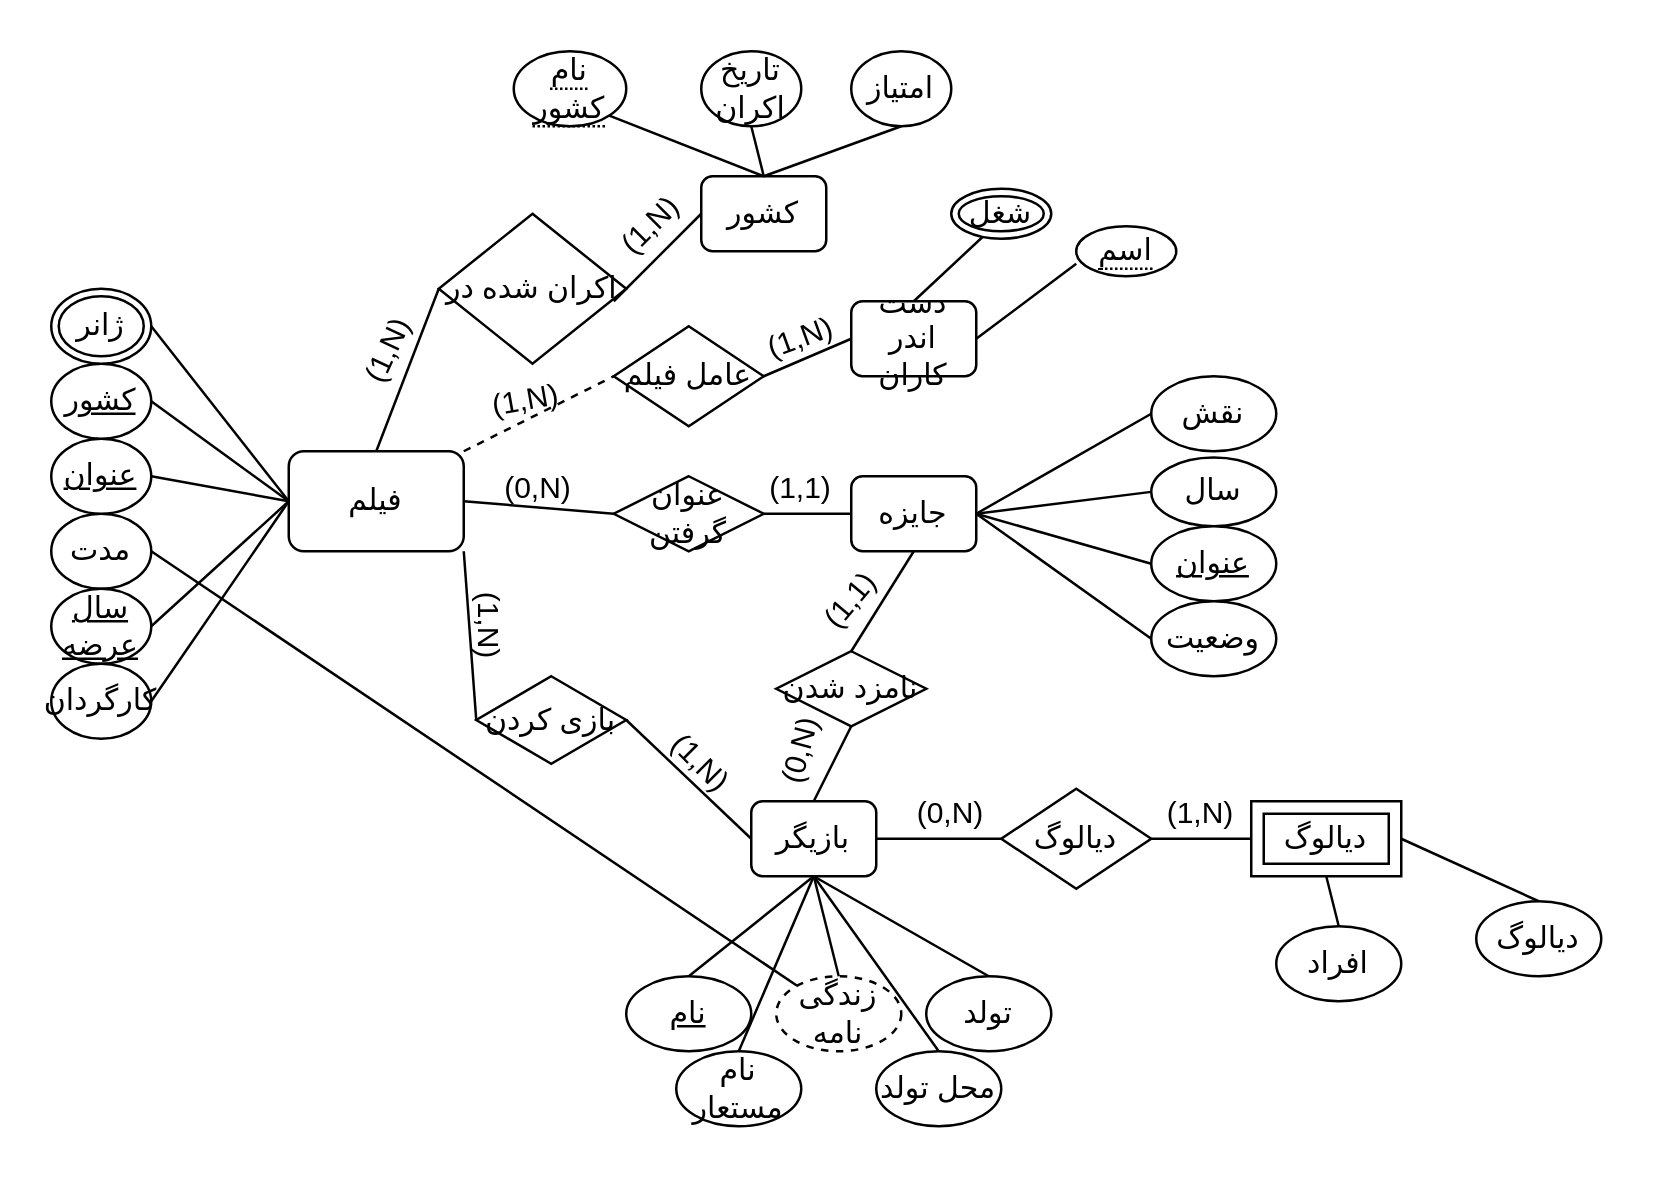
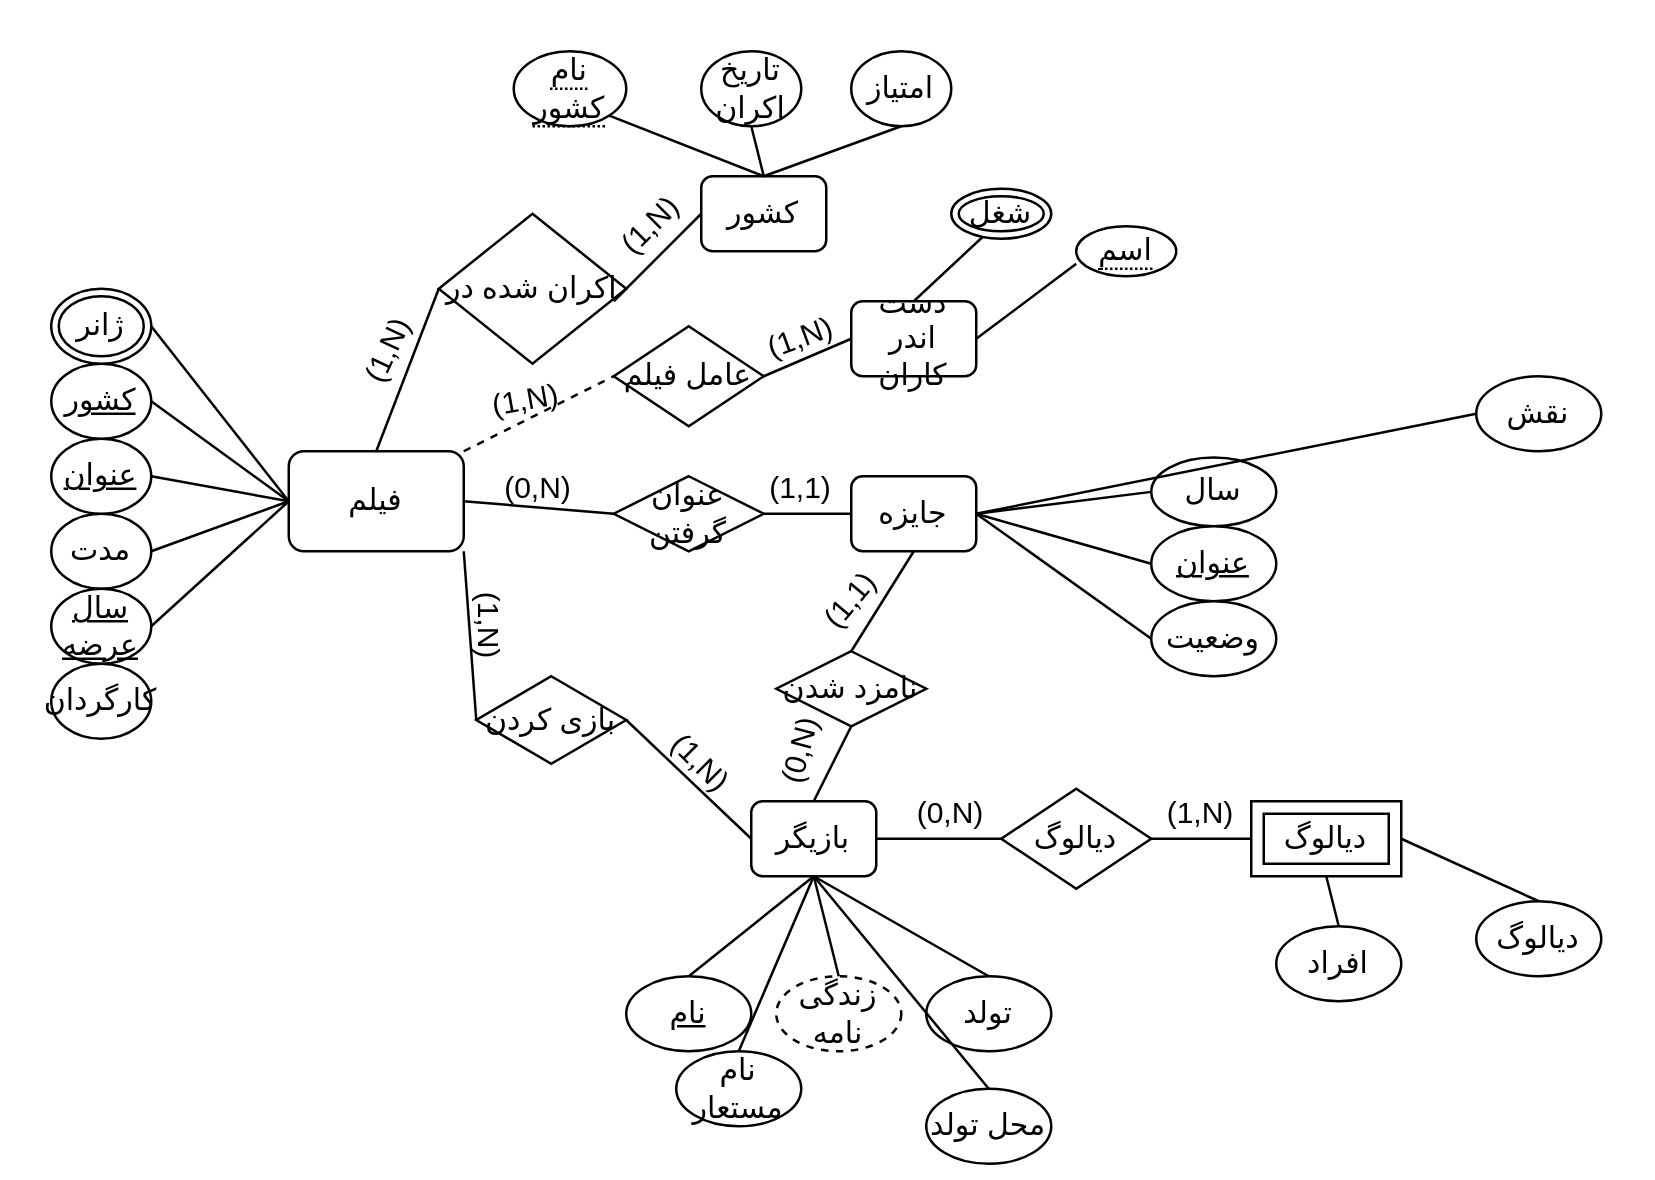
node "نقش": moved (1214, 414) -> (1539, 414)
edge "فیلم" -- "کارگردان": removed
edge "مدت" -- "زندگی نامه": now "مدت" -- "فیلم"
node "محل تولد": moved (939, 1089) -> (989, 1126)
